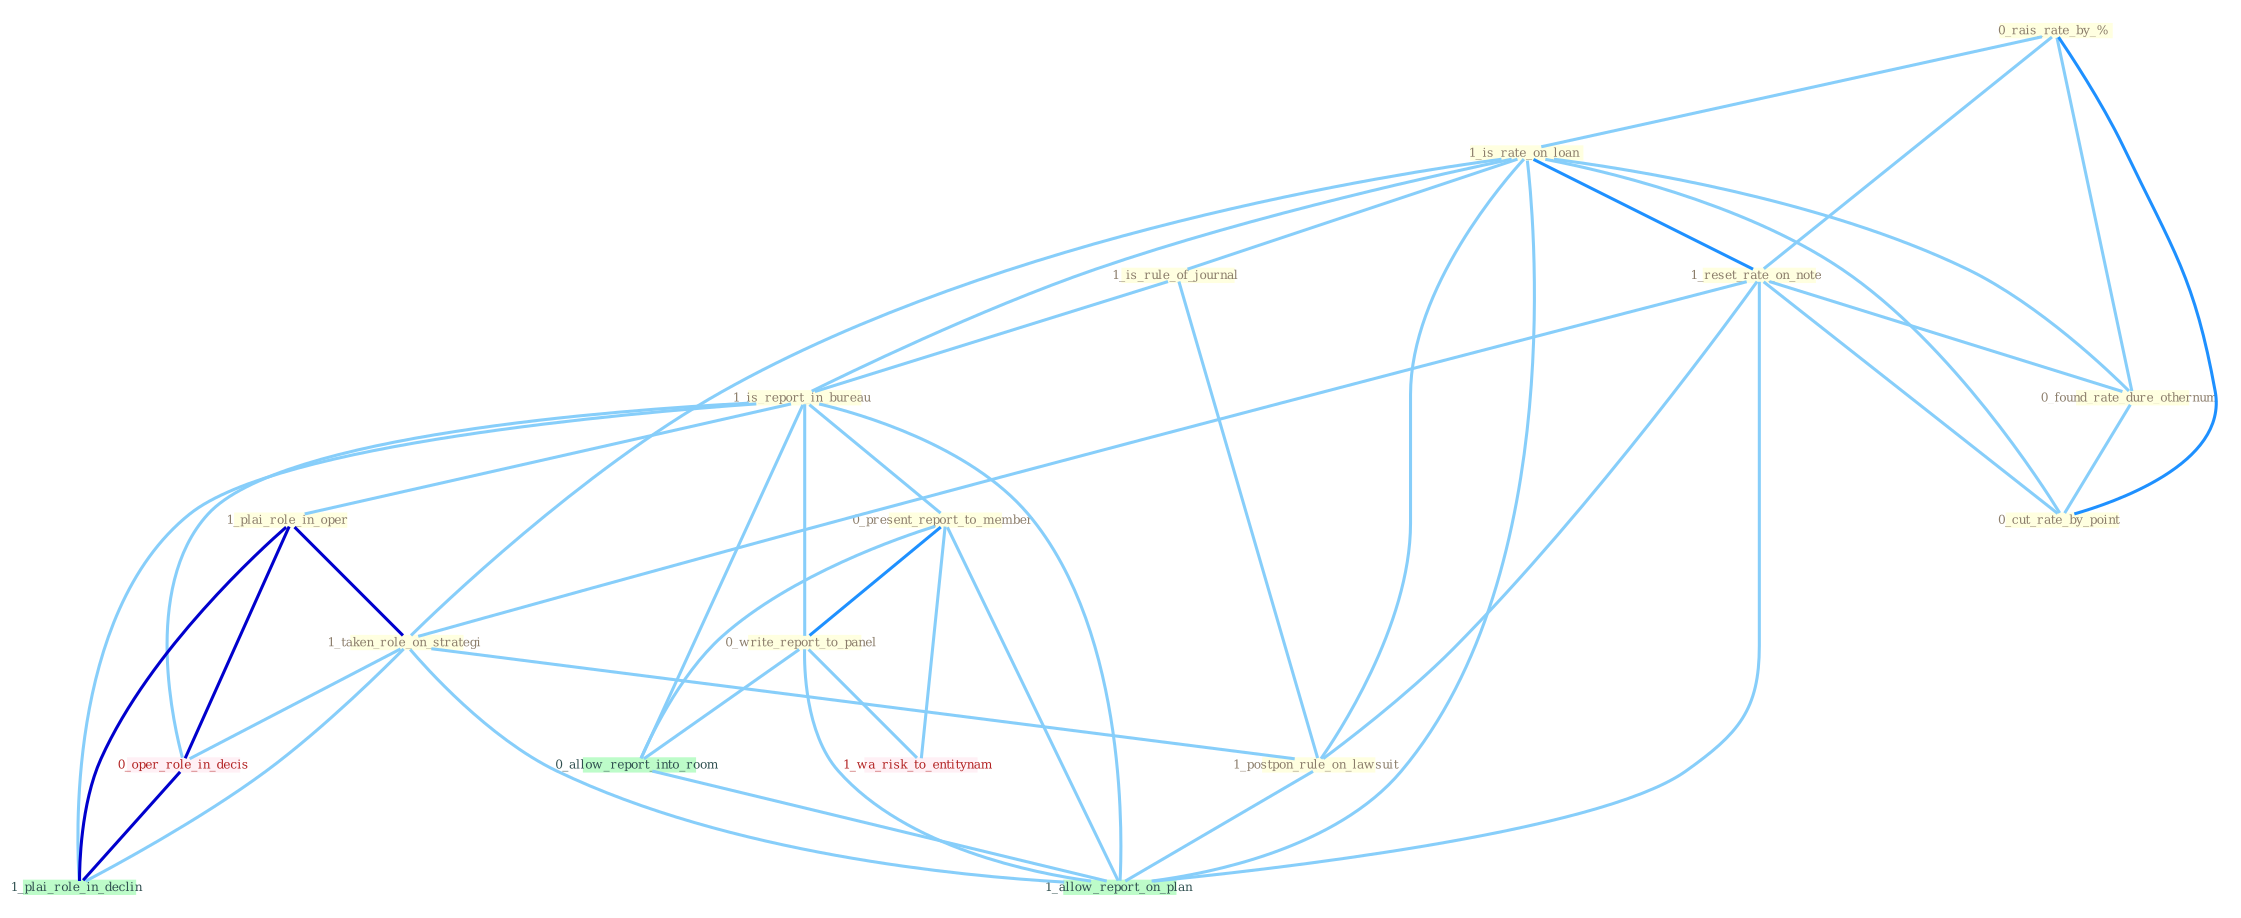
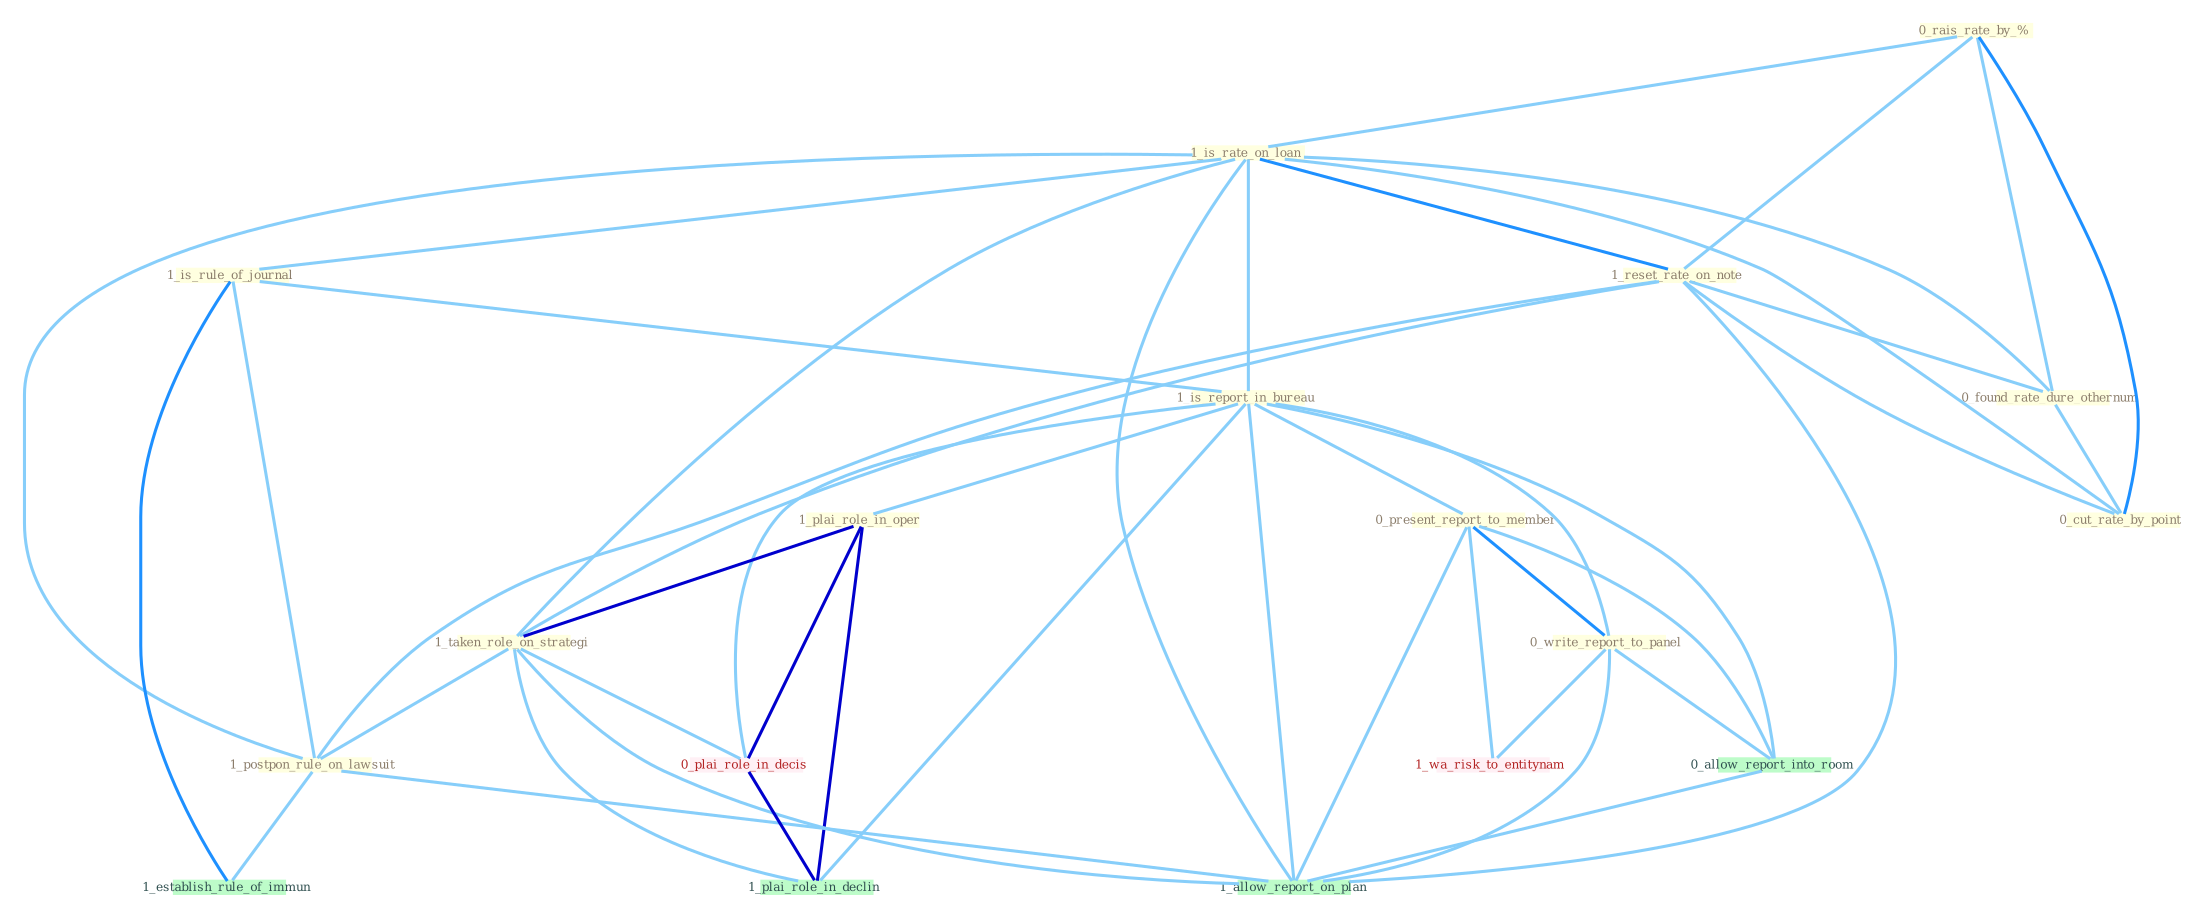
node "0_oper_role_in_decis": label "0_oper_role_in_decis" -> "0_plai_role_in_decis"
node "1_establish_rule_of_immun": added
